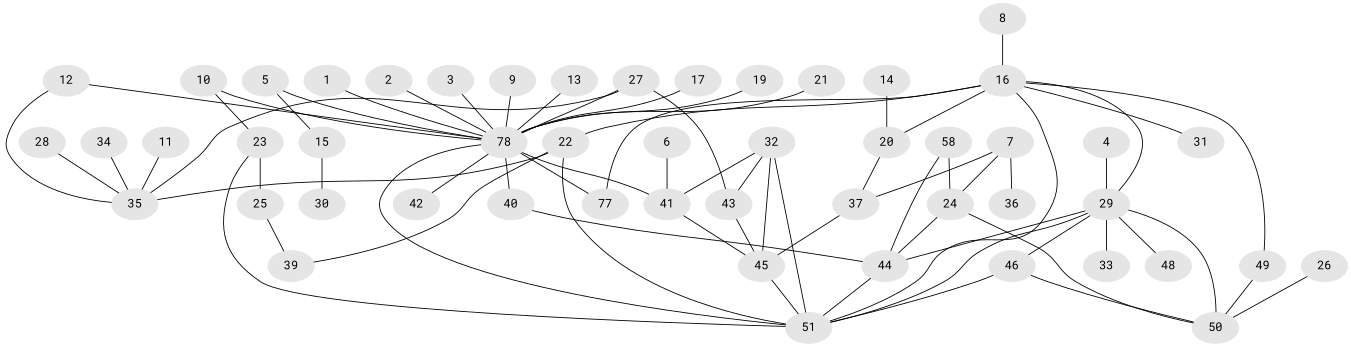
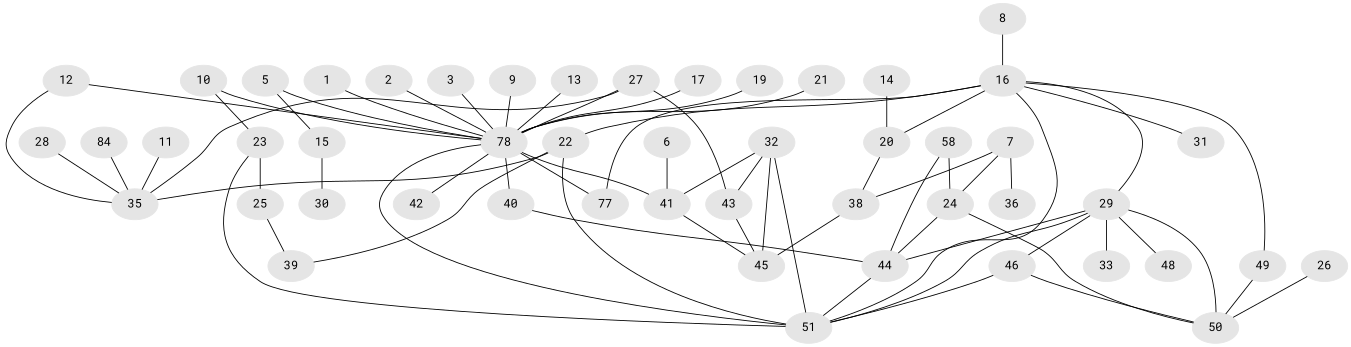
node "34": label "34" -> "84"
node "4": removed
node "37": label "37" -> "38"
edge "45" -- "51": removed
